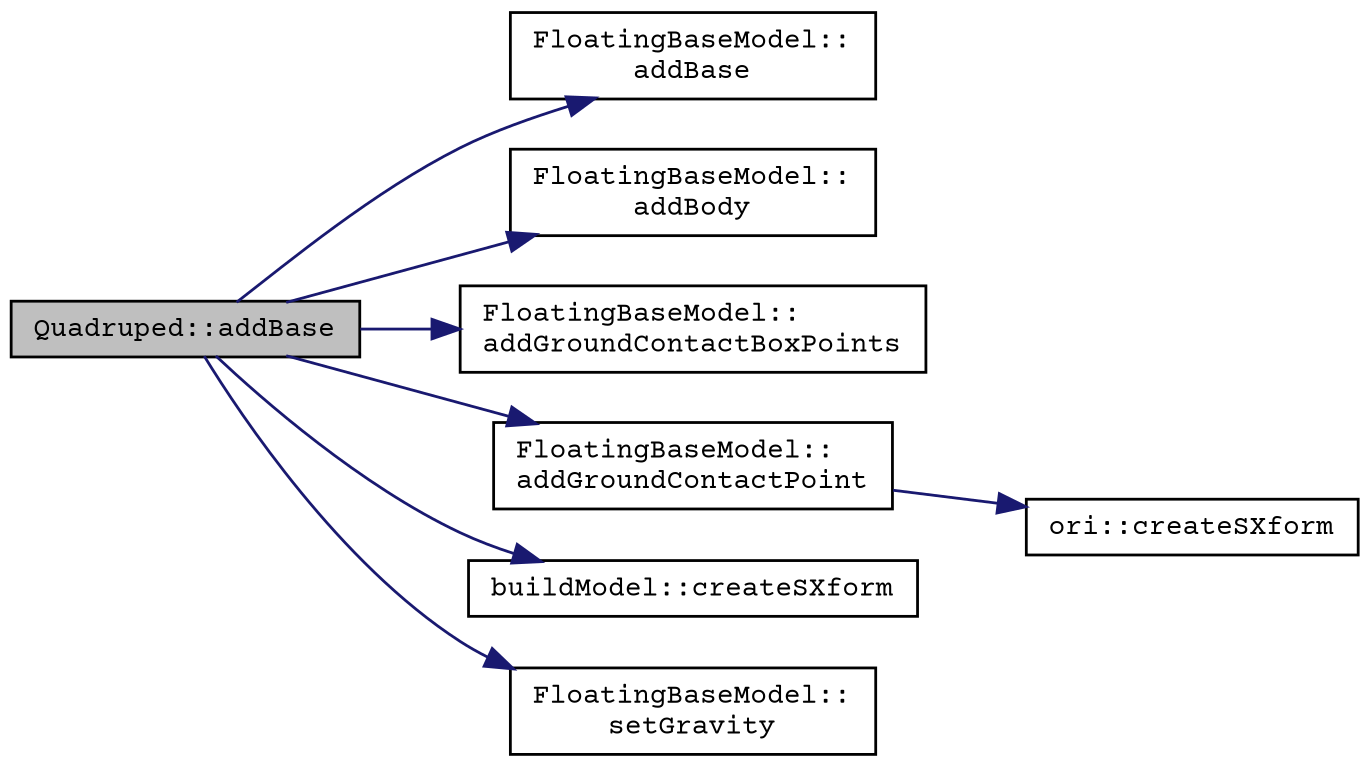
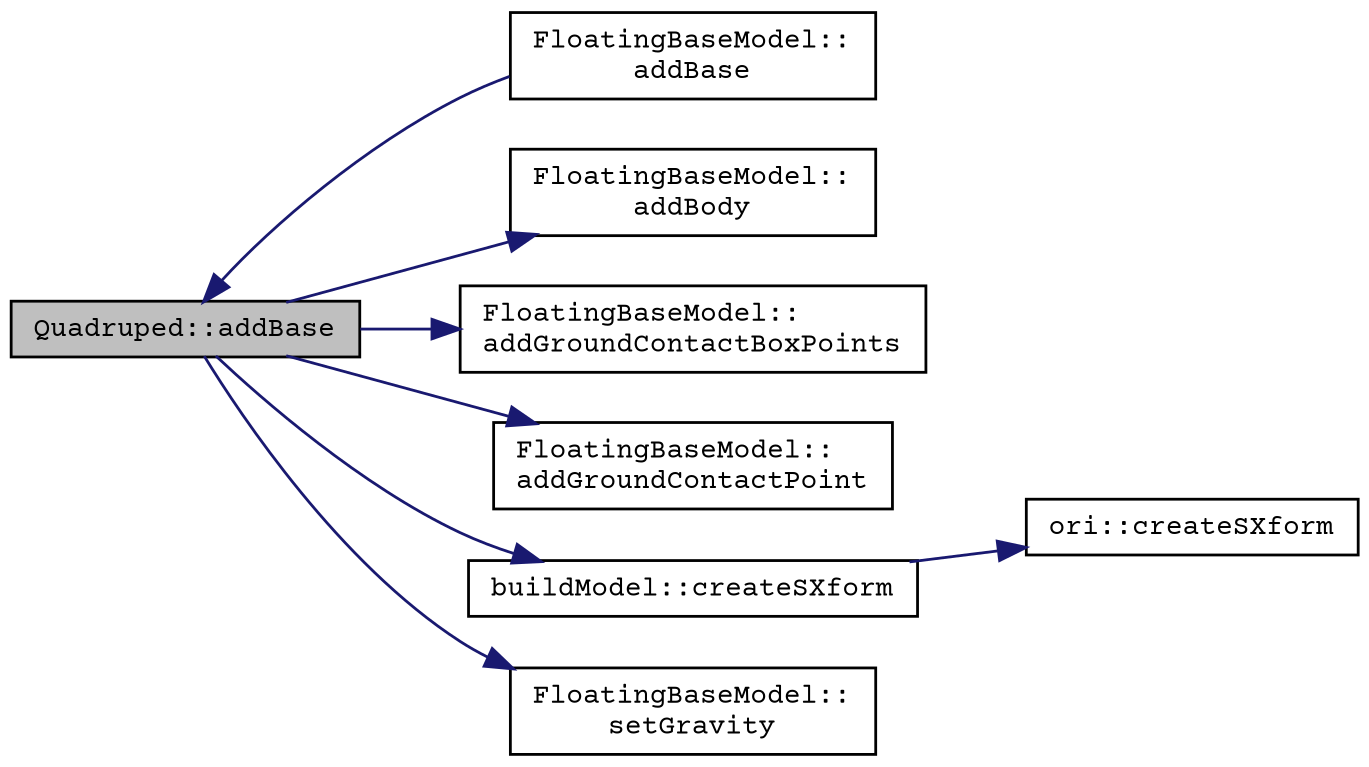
edge "Quadruped::addBase" -> "FloatingBaseModel:: addBase": reversed
edge "FloatingBaseModel:: addGroundContactPoint" -> "ori::createSXform": now "buildModel::createSXform" -> "ori::createSXform"
